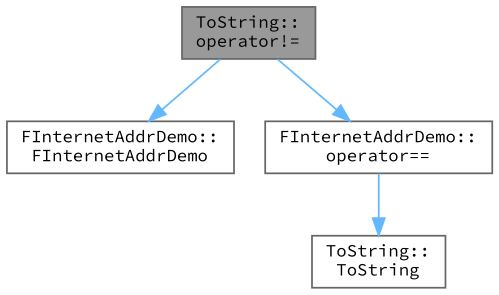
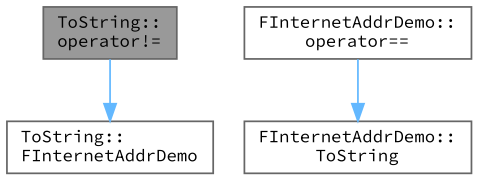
edge "ToString:: operator!=" -> "FInternetAddrDemo:: operator==": removed
node "FInternetAddrDemo:: FInternetAddrDemo": label "FInternetAddrDemo:: FInternetAddrDemo" -> "ToString:: FInternetAddrDemo"
node "ToString:: ToString": label "ToString:: ToString" -> "FInternetAddrDemo:: ToString"
